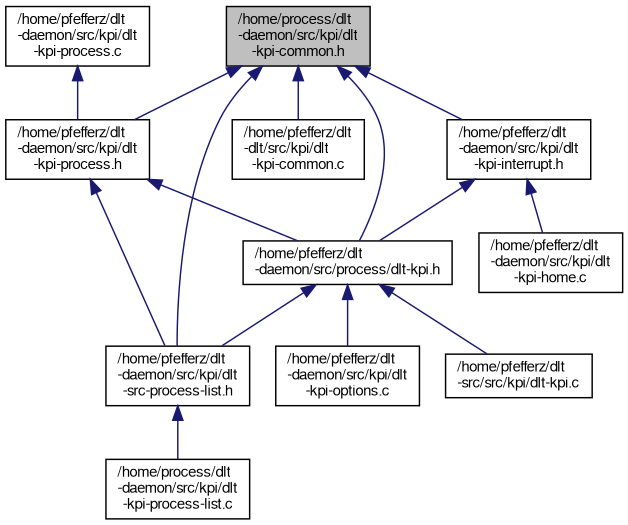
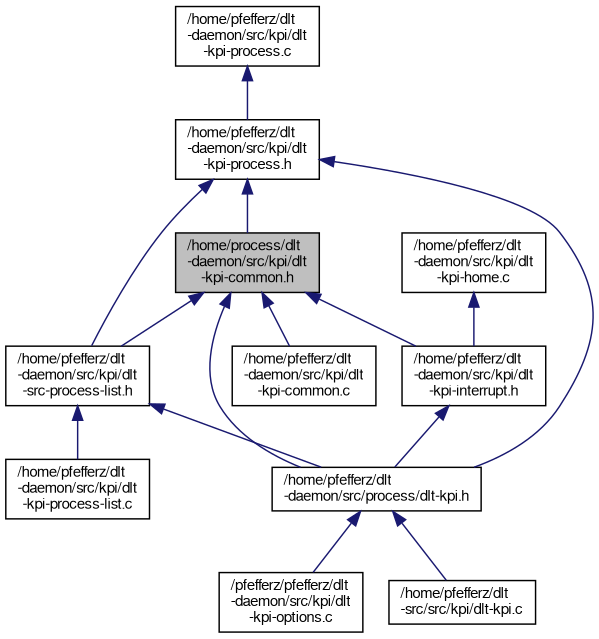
edge "/home/pfefferz/dlt -daemon/src/kpi/dlt -kpi-process.h" -> "/home/process/dlt -daemon/src/kpi/dlt -kpi-common.h": reversed
node "/home/pfefferz/dlt -dlt/src/kpi/dlt -kpi-common.c": label "/home/pfefferz/dlt -dlt/src/kpi/dlt -kpi-common.c" -> "/home/pfefferz/dlt -daemon/src/kpi/dlt -kpi-common.c"
edge "/home/pfefferz/dlt -daemon/src/kpi/dlt -kpi-home.c" -> "/home/pfefferz/dlt -daemon/src/kpi/dlt -kpi-interrupt.h": reversed
edge "/home/pfefferz/dlt -daemon/src/kpi/dlt -src-process-list.h" -> "/home/pfefferz/dlt -daemon/src/process/dlt-kpi.h": reversed
node "/home/pfefferz/dlt -daemon/src/kpi/dlt -kpi-options.c": label "/home/pfefferz/dlt -daemon/src/kpi/dlt -kpi-options.c" -> "/pfefferz/pfefferz/dlt -daemon/src/kpi/dlt -kpi-options.c"
node "/home/process/dlt -daemon/src/kpi/dlt -kpi-process-list.c": label "/home/process/dlt -daemon/src/kpi/dlt -kpi-process-list.c" -> "/home/pfefferz/dlt -daemon/src/kpi/dlt -kpi-process-list.c"
